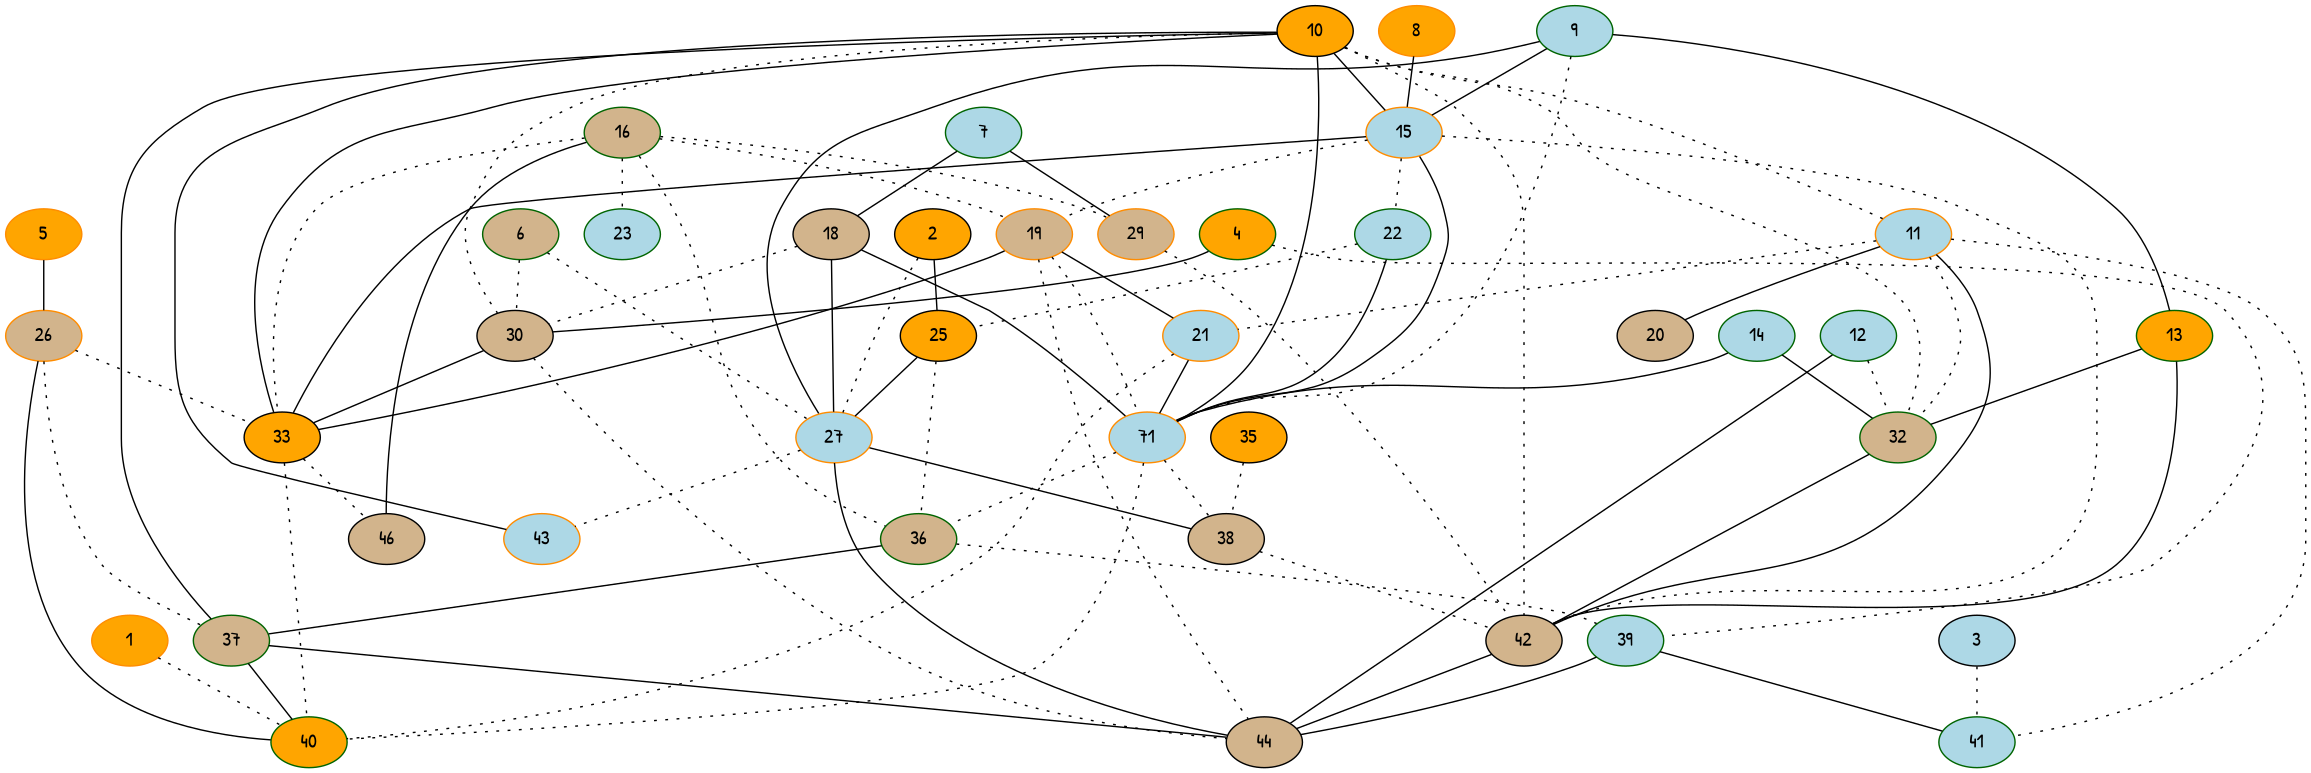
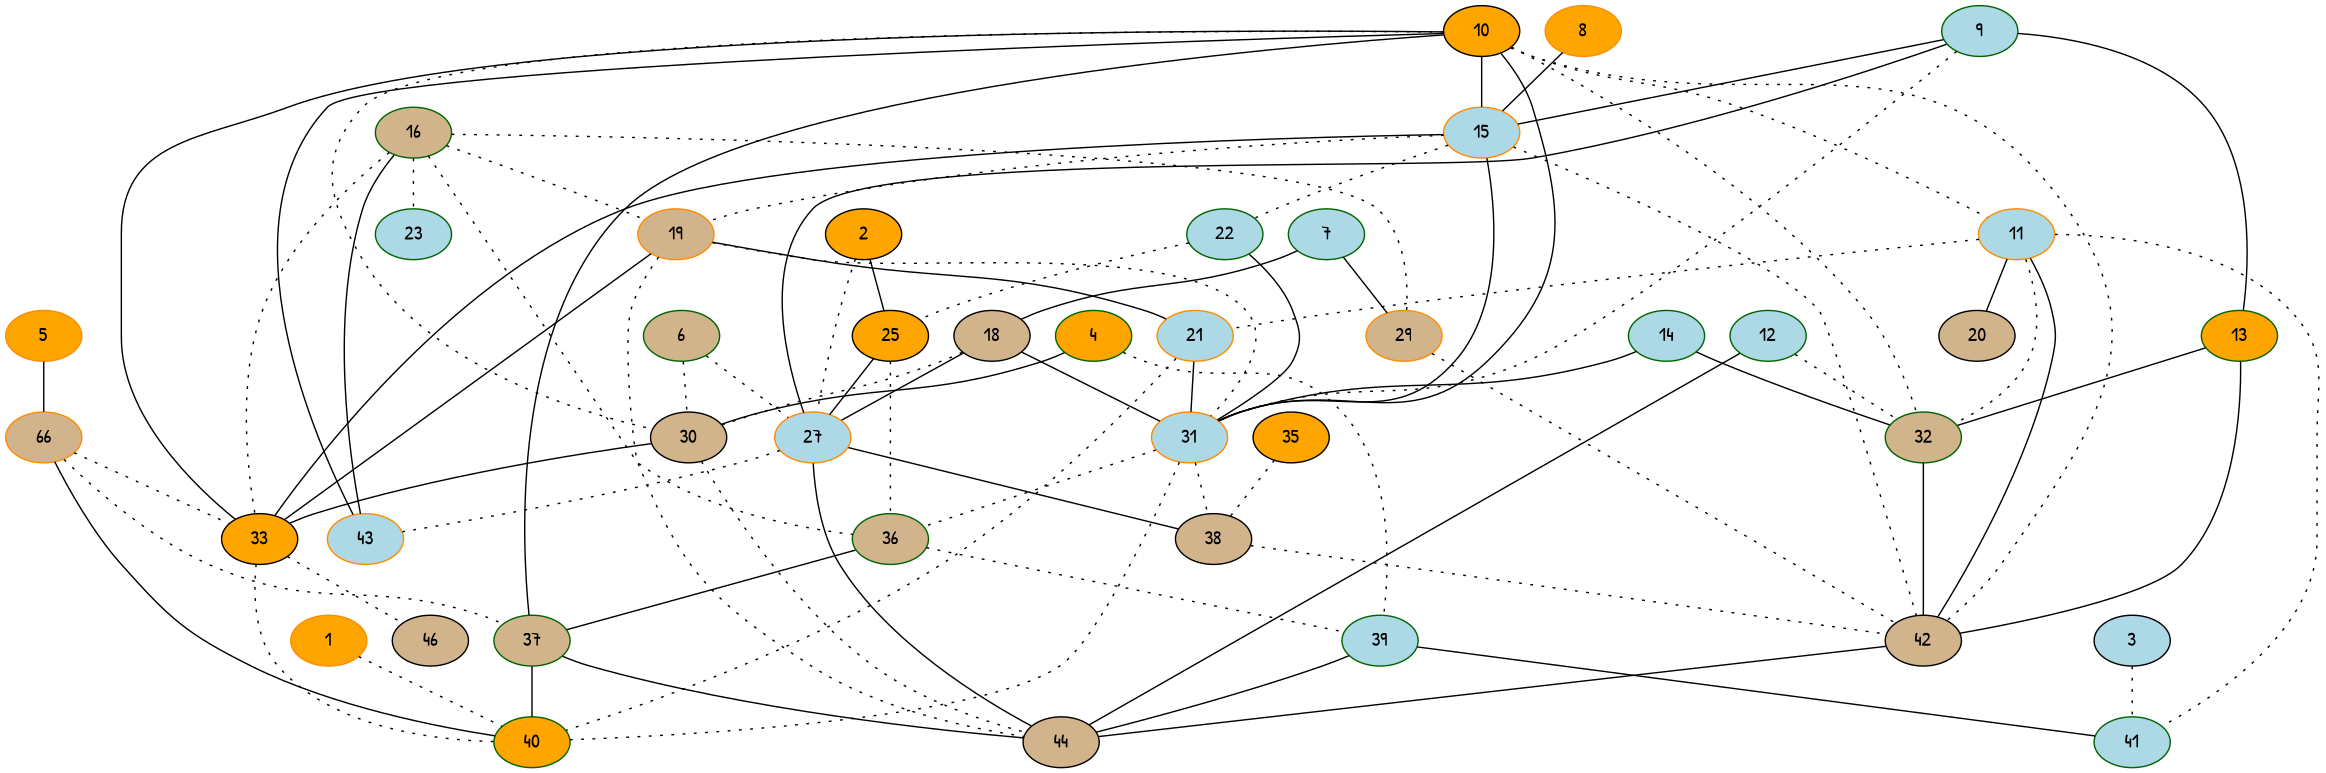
edge "16" -- "46": now "16" -- "43"
node "26": label "26" -> "66"
node "71": label "71" -> "31"
